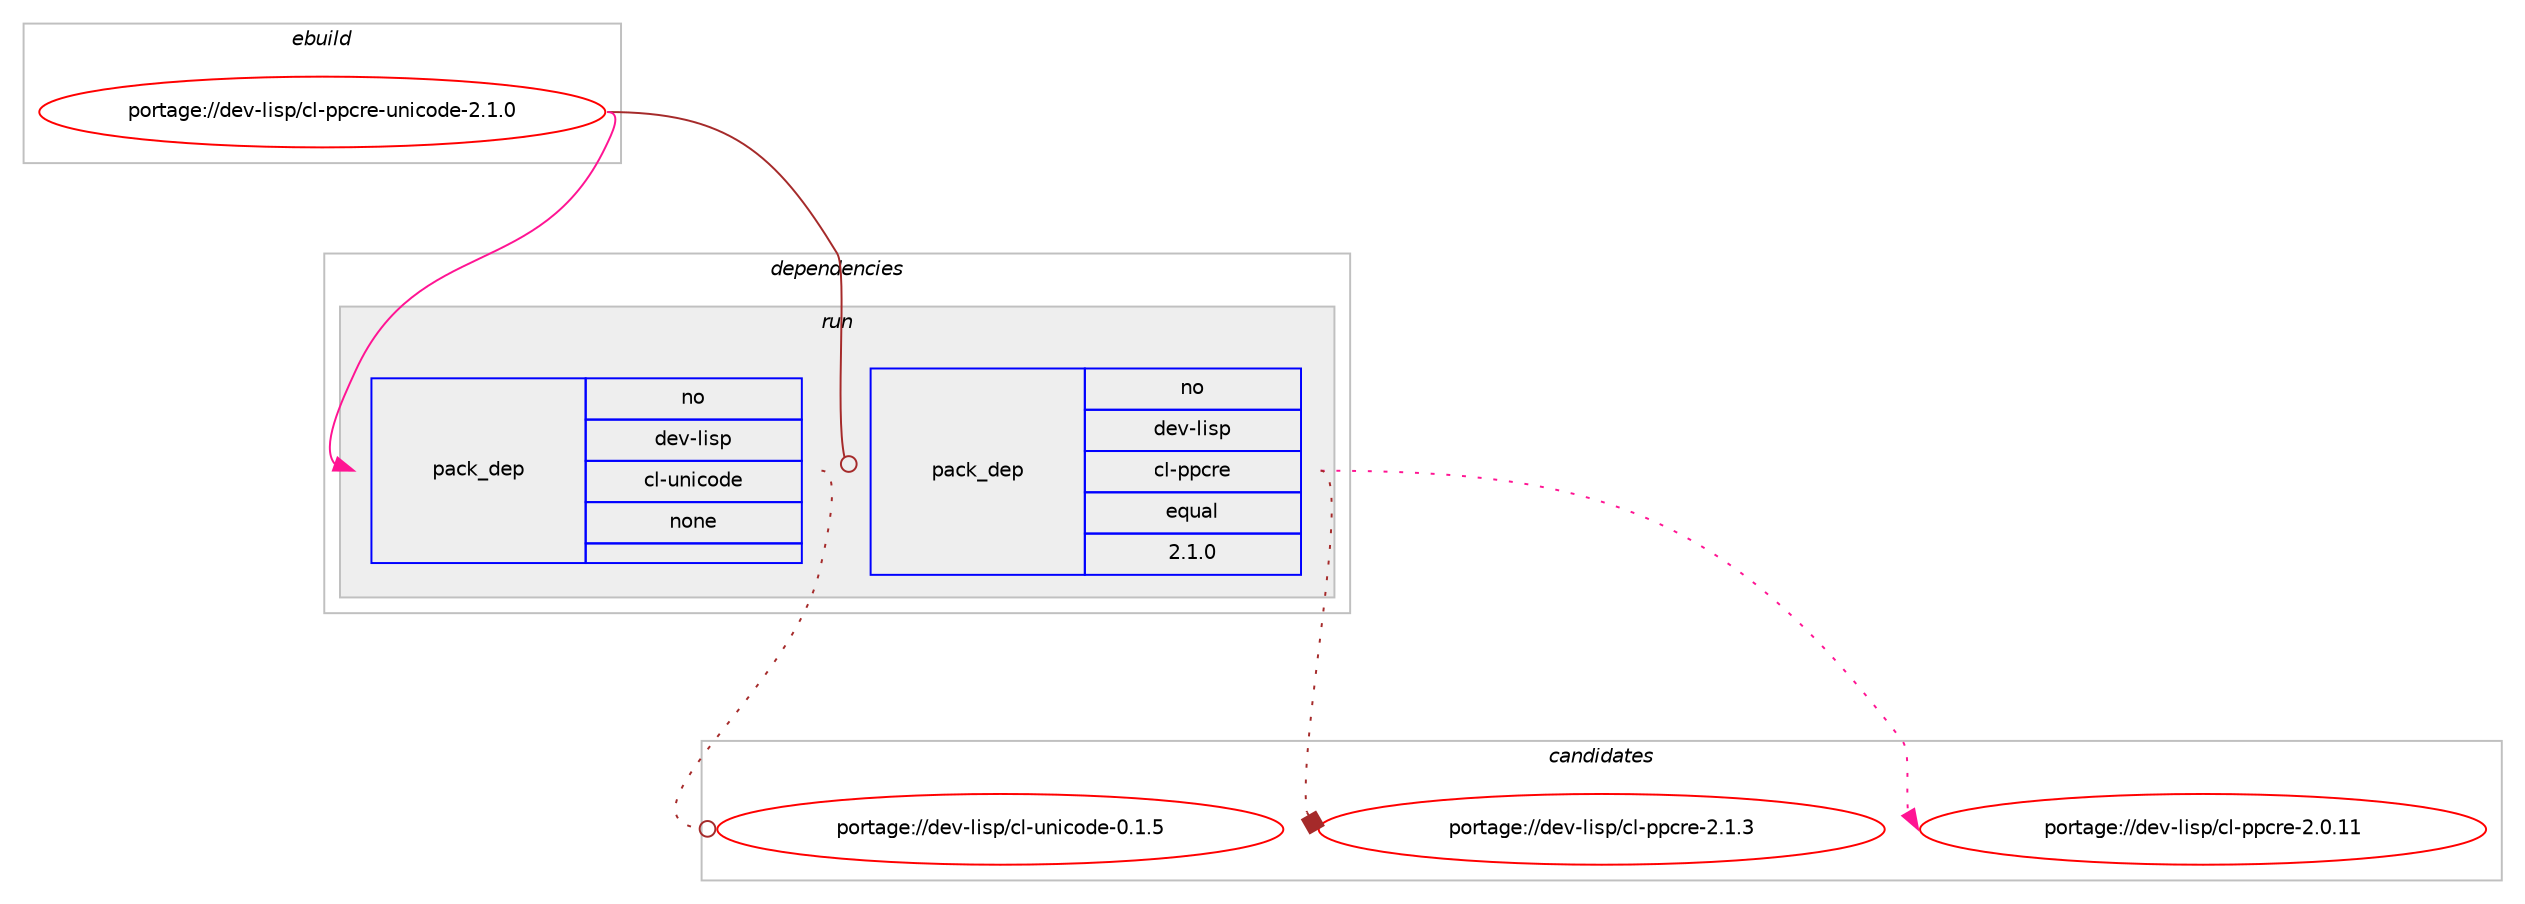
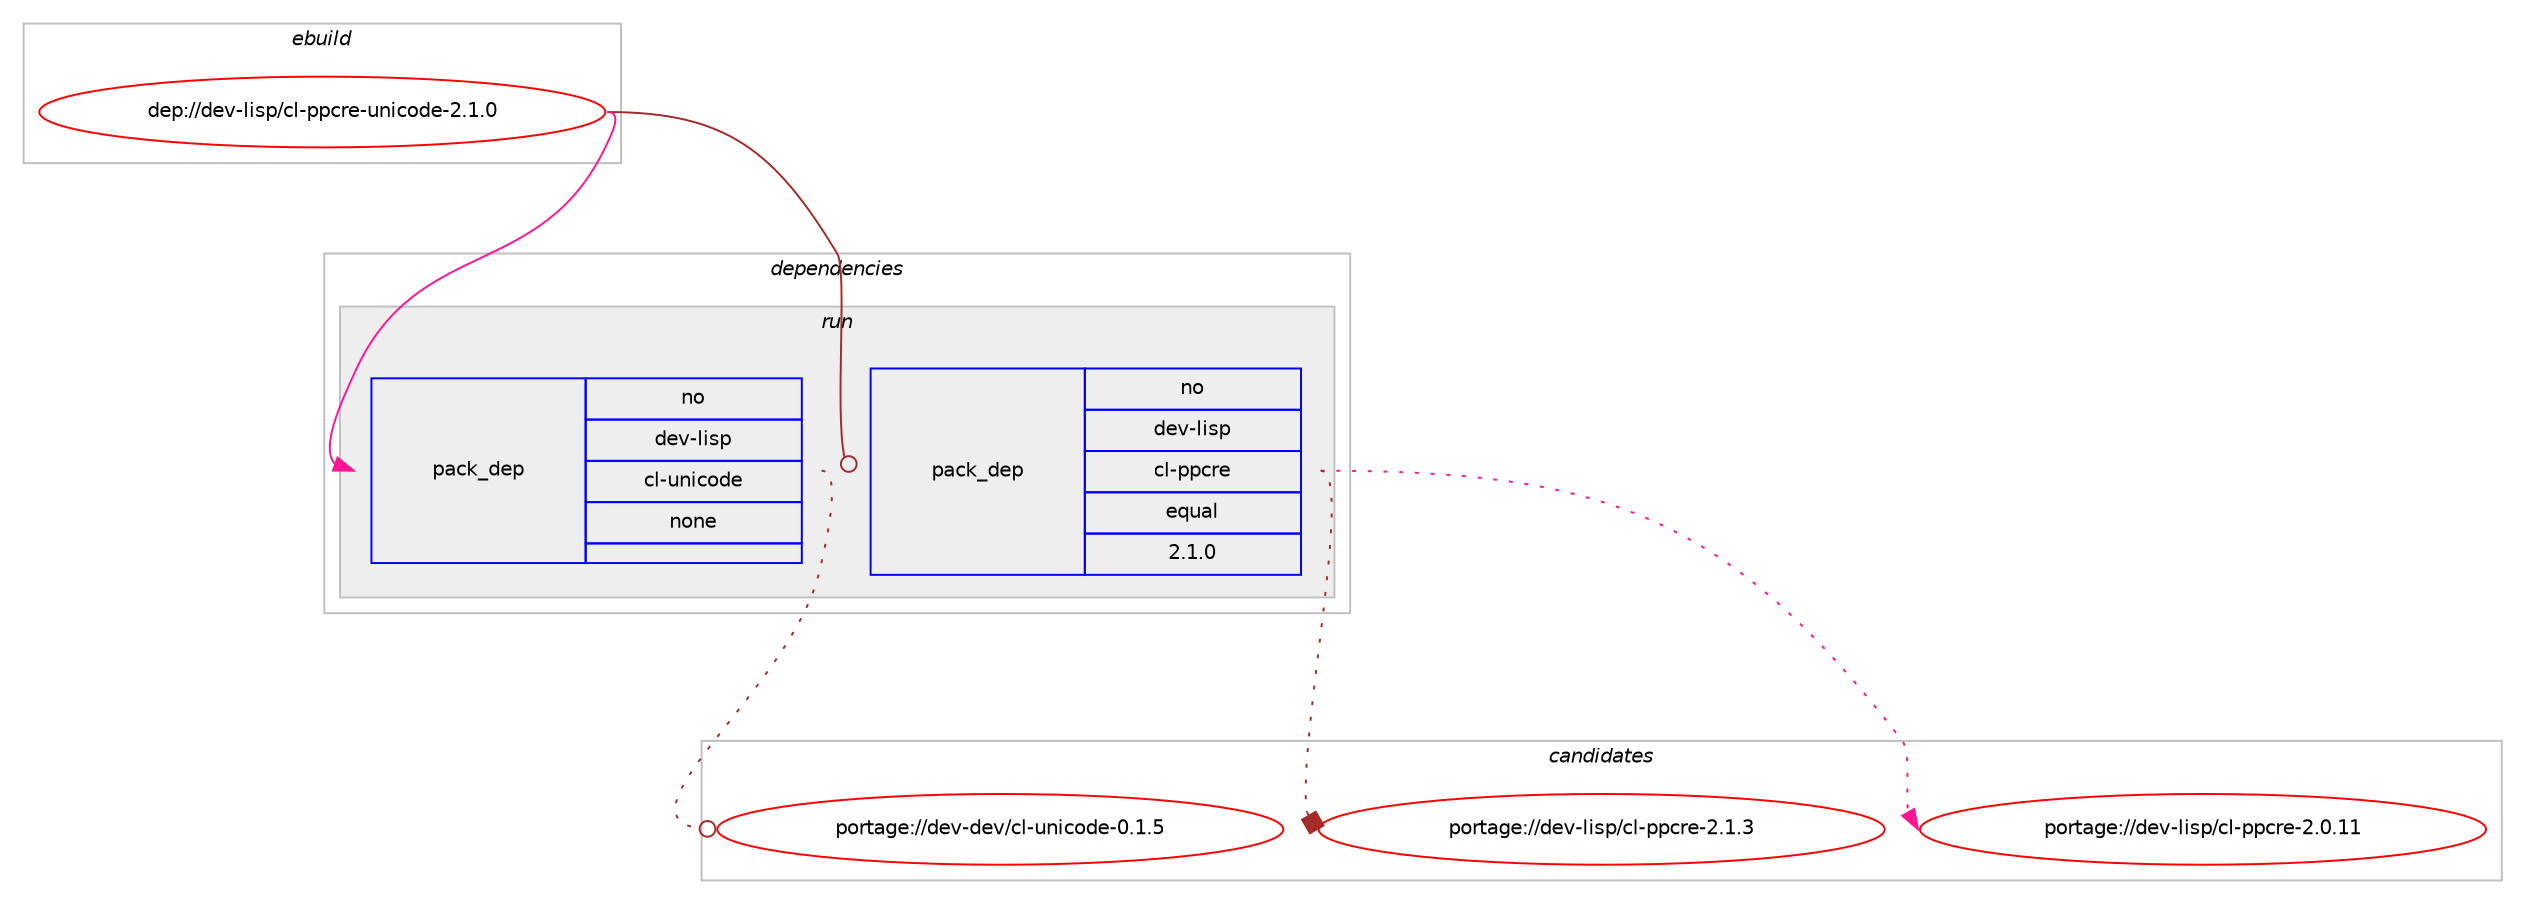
node "portage://dev-lisp/cl-ppcre-unicode-2.1.0": label "portage://dev-lisp/cl-ppcre-unicode-2.1.0" -> "dep://dev-lisp/cl-ppcre-unicode-2.1.0"
node "portage://dev-lisp/cl-unicode-0.1.5": label "portage://dev-lisp/cl-unicode-0.1.5" -> "portage://dev-dev/cl-unicode-0.1.5"
